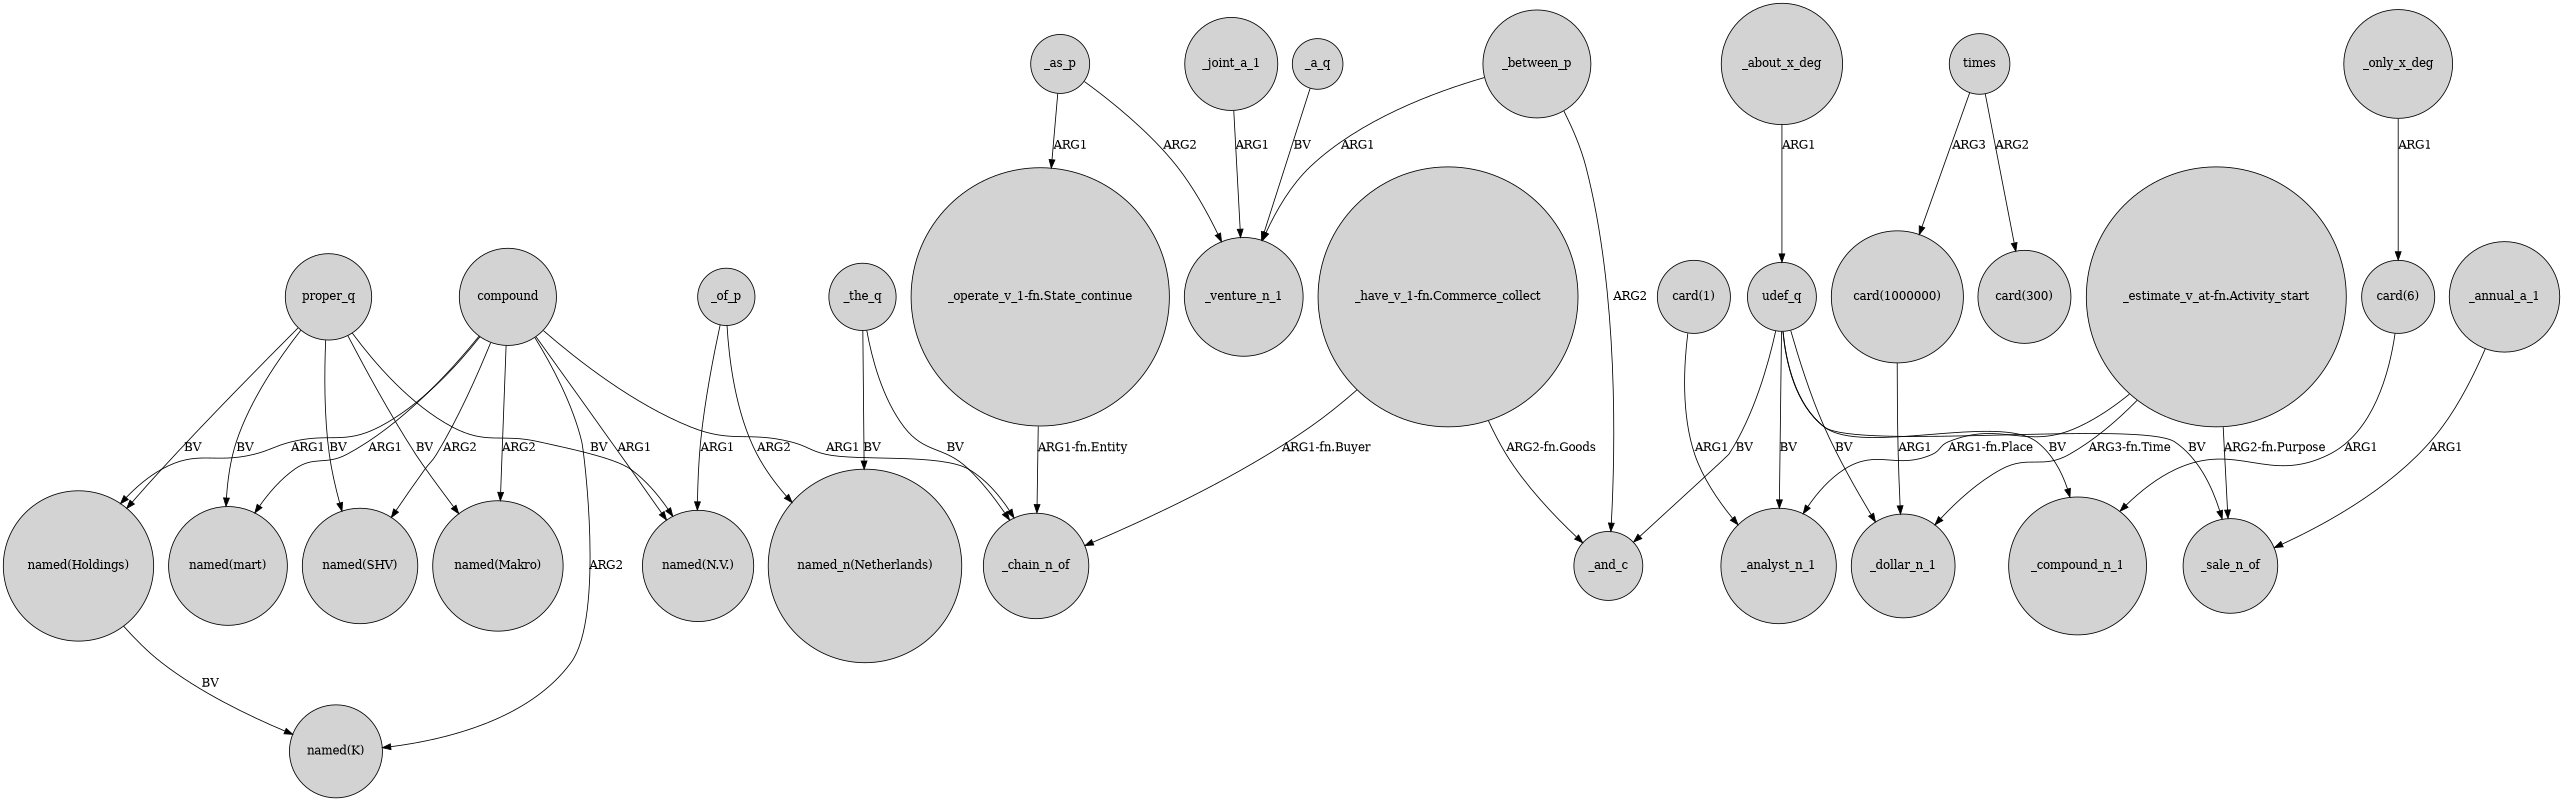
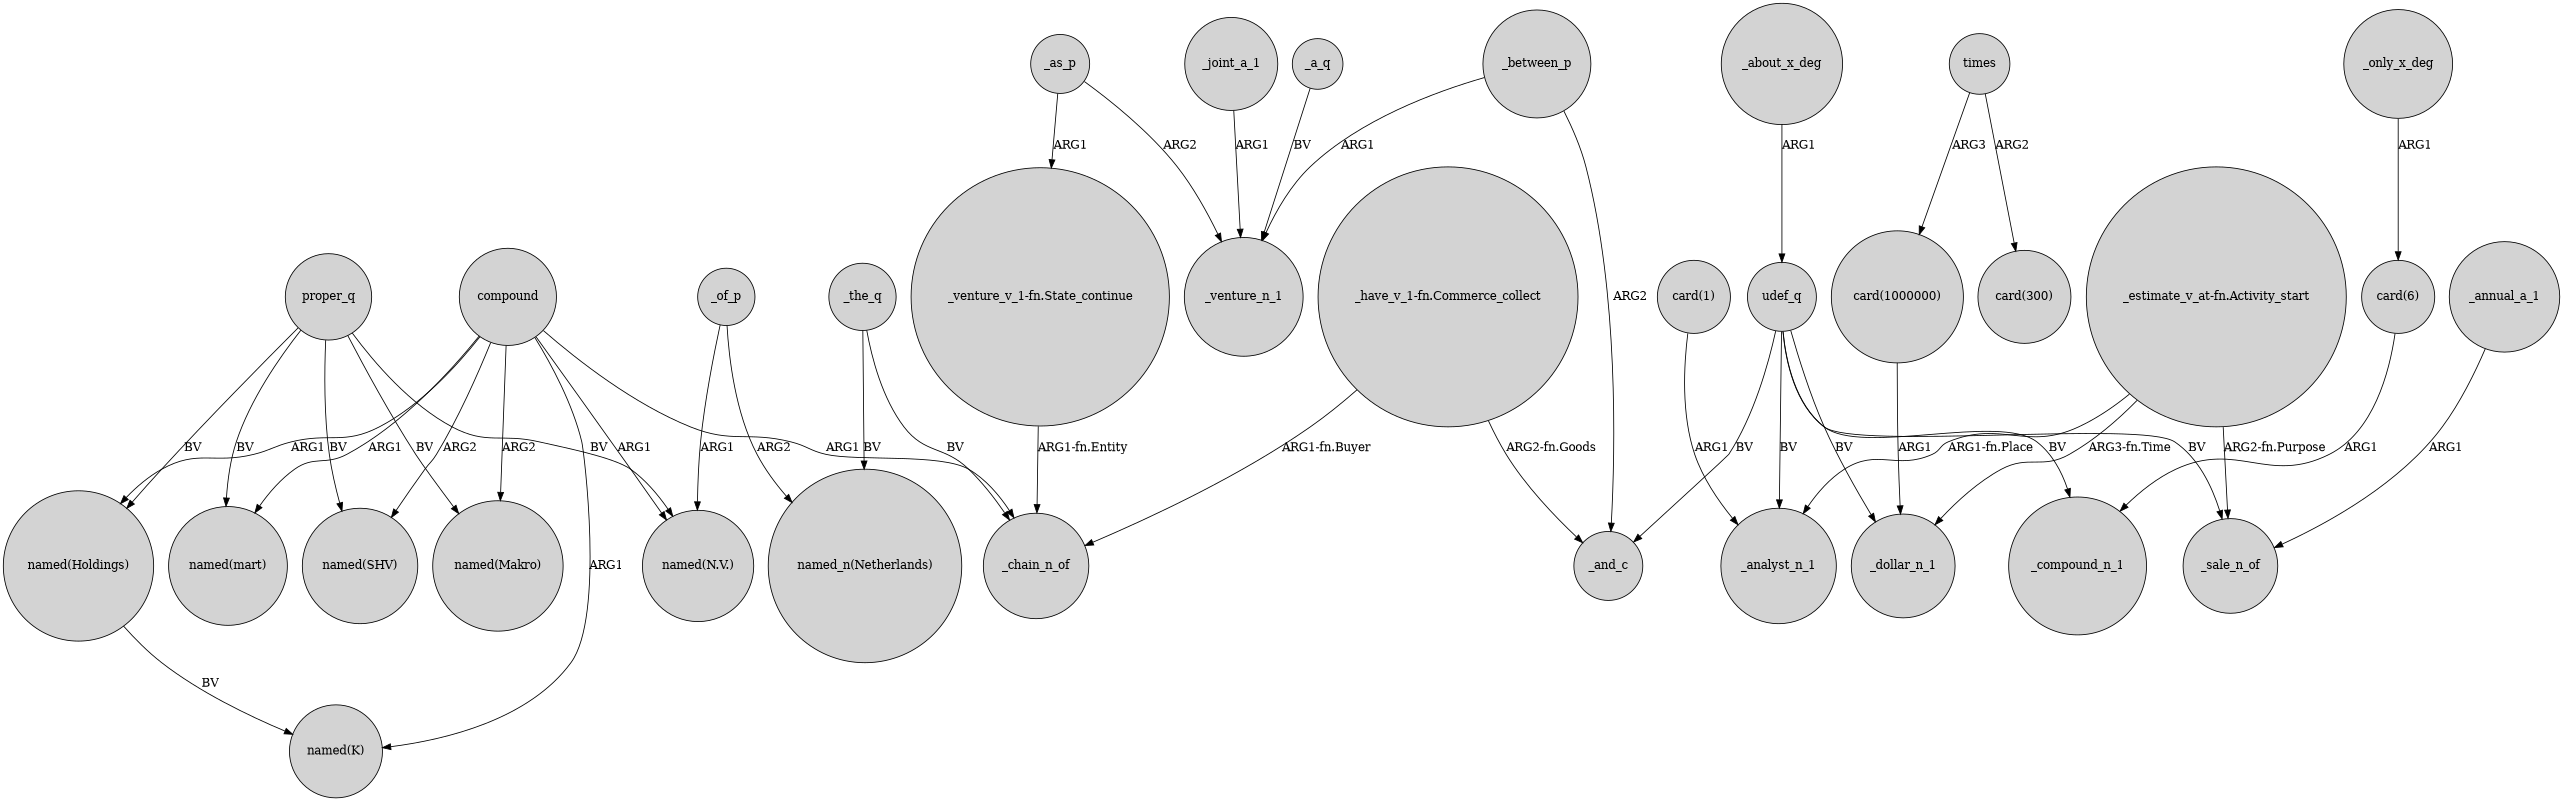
node "_operate_v_1-fn.State_continue": label "_operate_v_1-fn.State_continue" -> "_venture_v_1-fn.State_continue"
edge "compound" -> "named(K)": label "ARG2" -> "ARG1"
